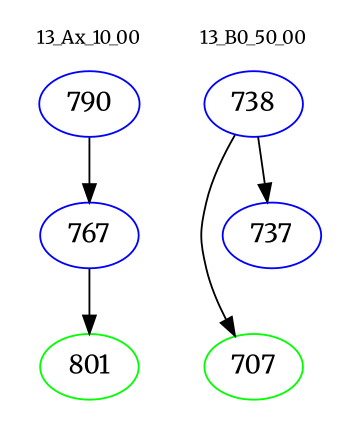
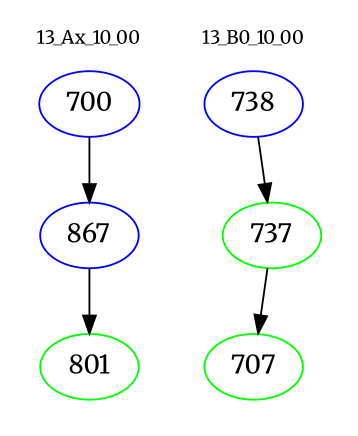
cluster "13_B0_50_00": label "13_B0_50_00" -> "13_B0_10_00"
node "790": label "790" -> "700"
edge "738" -> "707": now "737" -> "707"
node "767": label "767" -> "867"
node "737": color blue -> green
